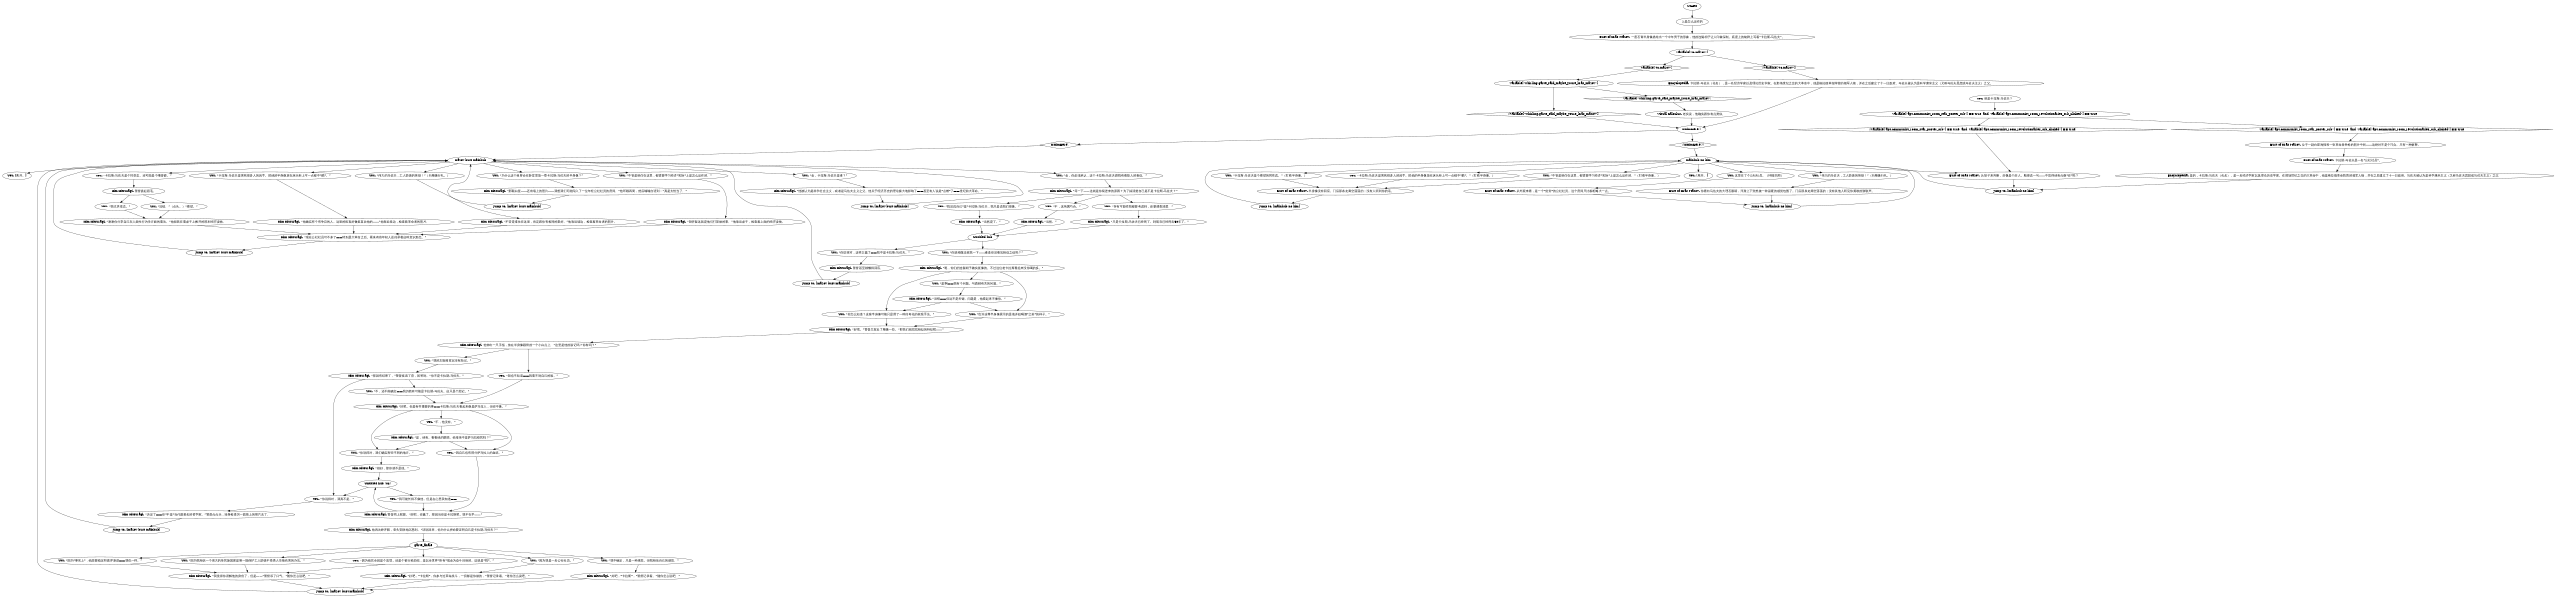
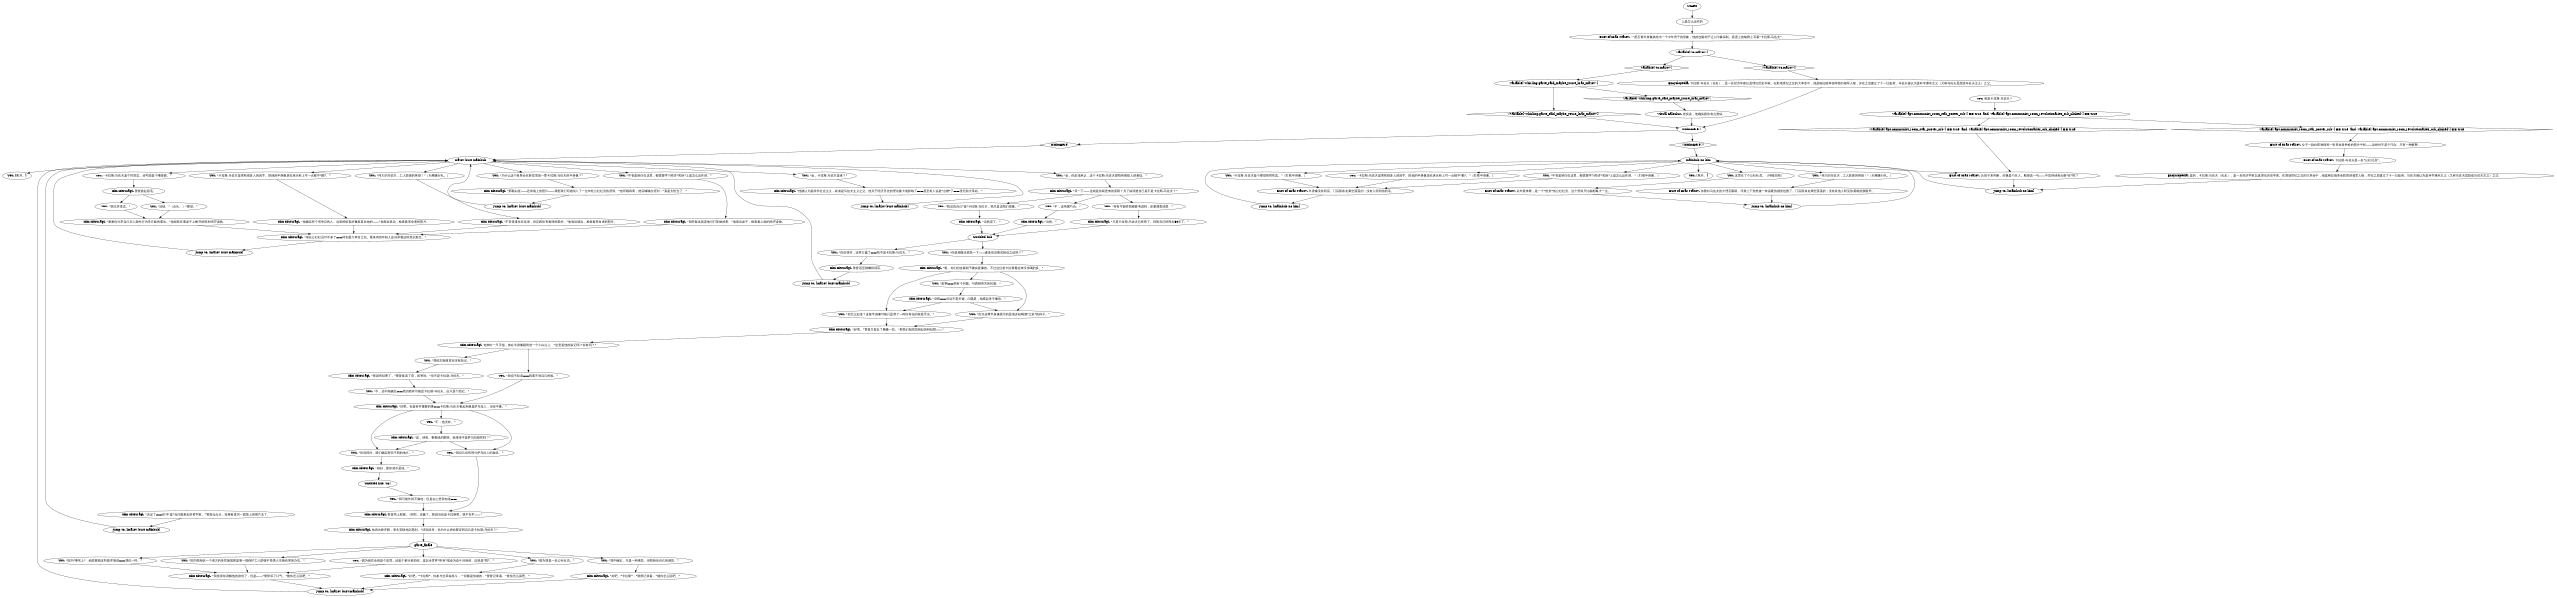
node "You: “你说得对，我真不是。”": removed
edge "Kim Kitsuragi: 警督闭上双眼。“好吧，你赢了。那就当你是卡拉斯吧，我不在乎……”" -> "Untitled hub (02)": now "Kim Kitsuragi: 警督闭上双眼。“好吧，你赢了。那就当你是卡拉斯吧，我不在乎……”" -> "Kim Kitsuragi: 他再次睁开眼，歪头安静地沉思到。“话说回来，你为什么拼命要证明自己是卡拉斯·马佐夫？”"
